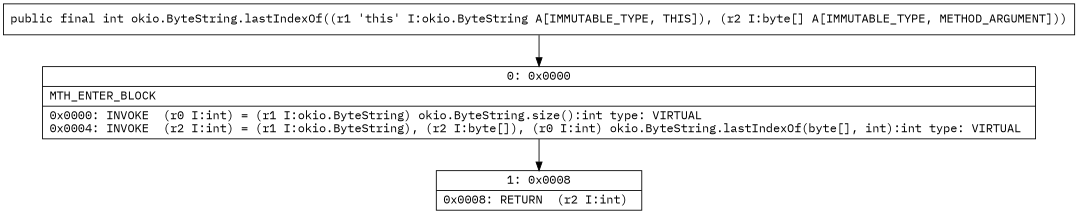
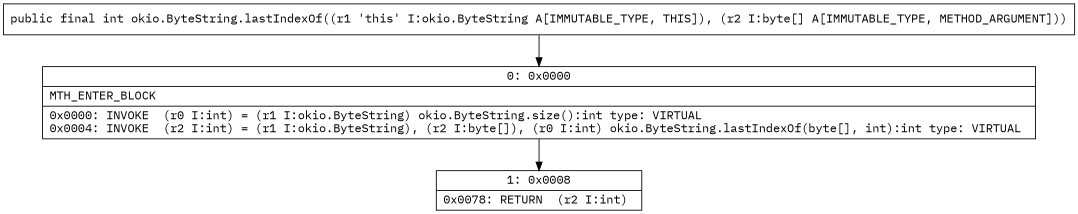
node "1: 0x0008": text "0x0008: RETURN  (r2 I:int)" -> "0x0078: RETURN  (r2 I:int)"
